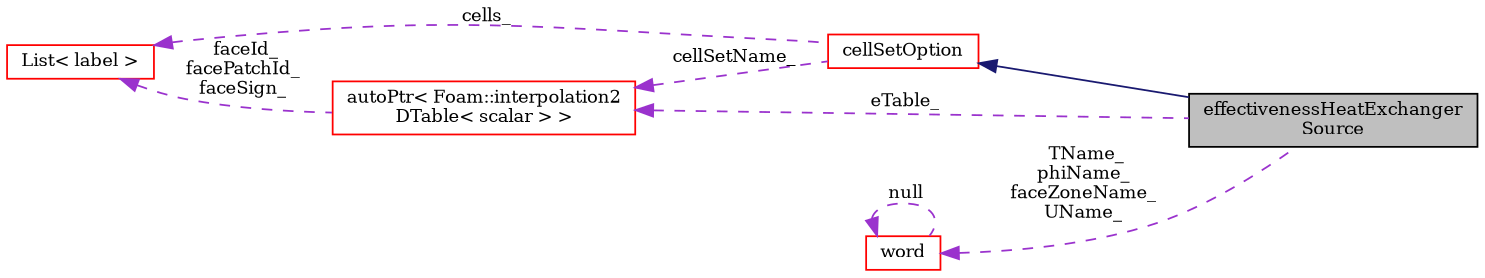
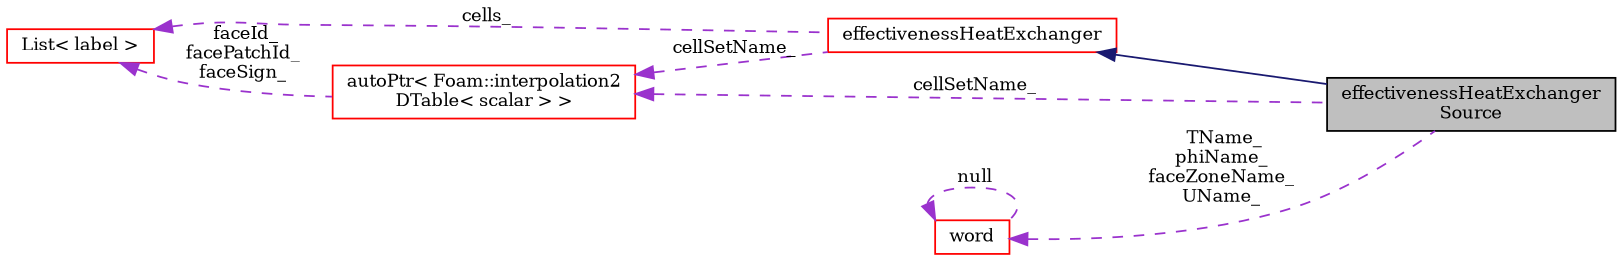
node "cellSetOption": label "cellSetOption" -> "effectivenessHeatExchanger"
edge "effectivenessHeatExchanger Source" -> "autoPtr< Foam::interpolation2 DTable< scalar > >": label " eTable_" -> " cellSetName_"
